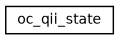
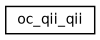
node "oc_qii_state": label "oc_qii_state" -> "oc_qii_qii"
